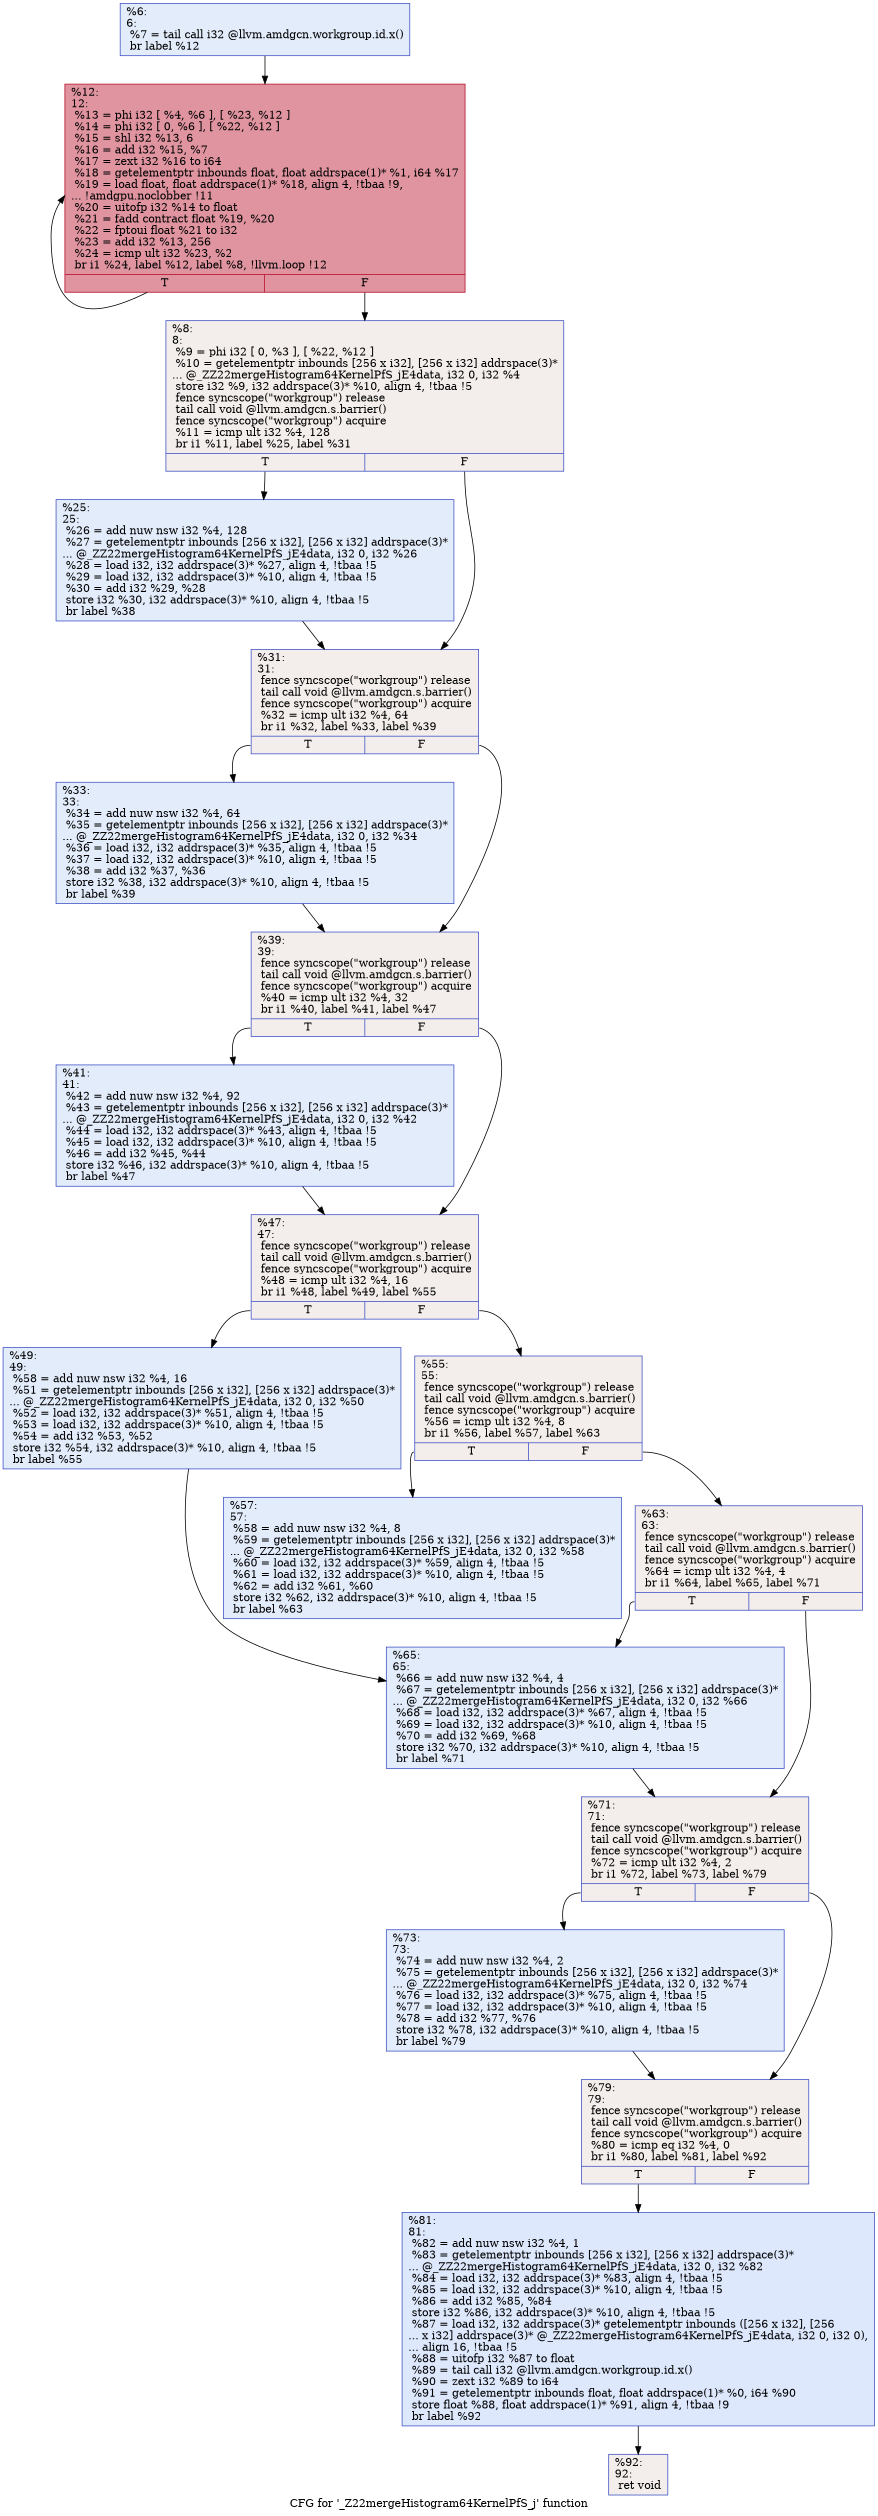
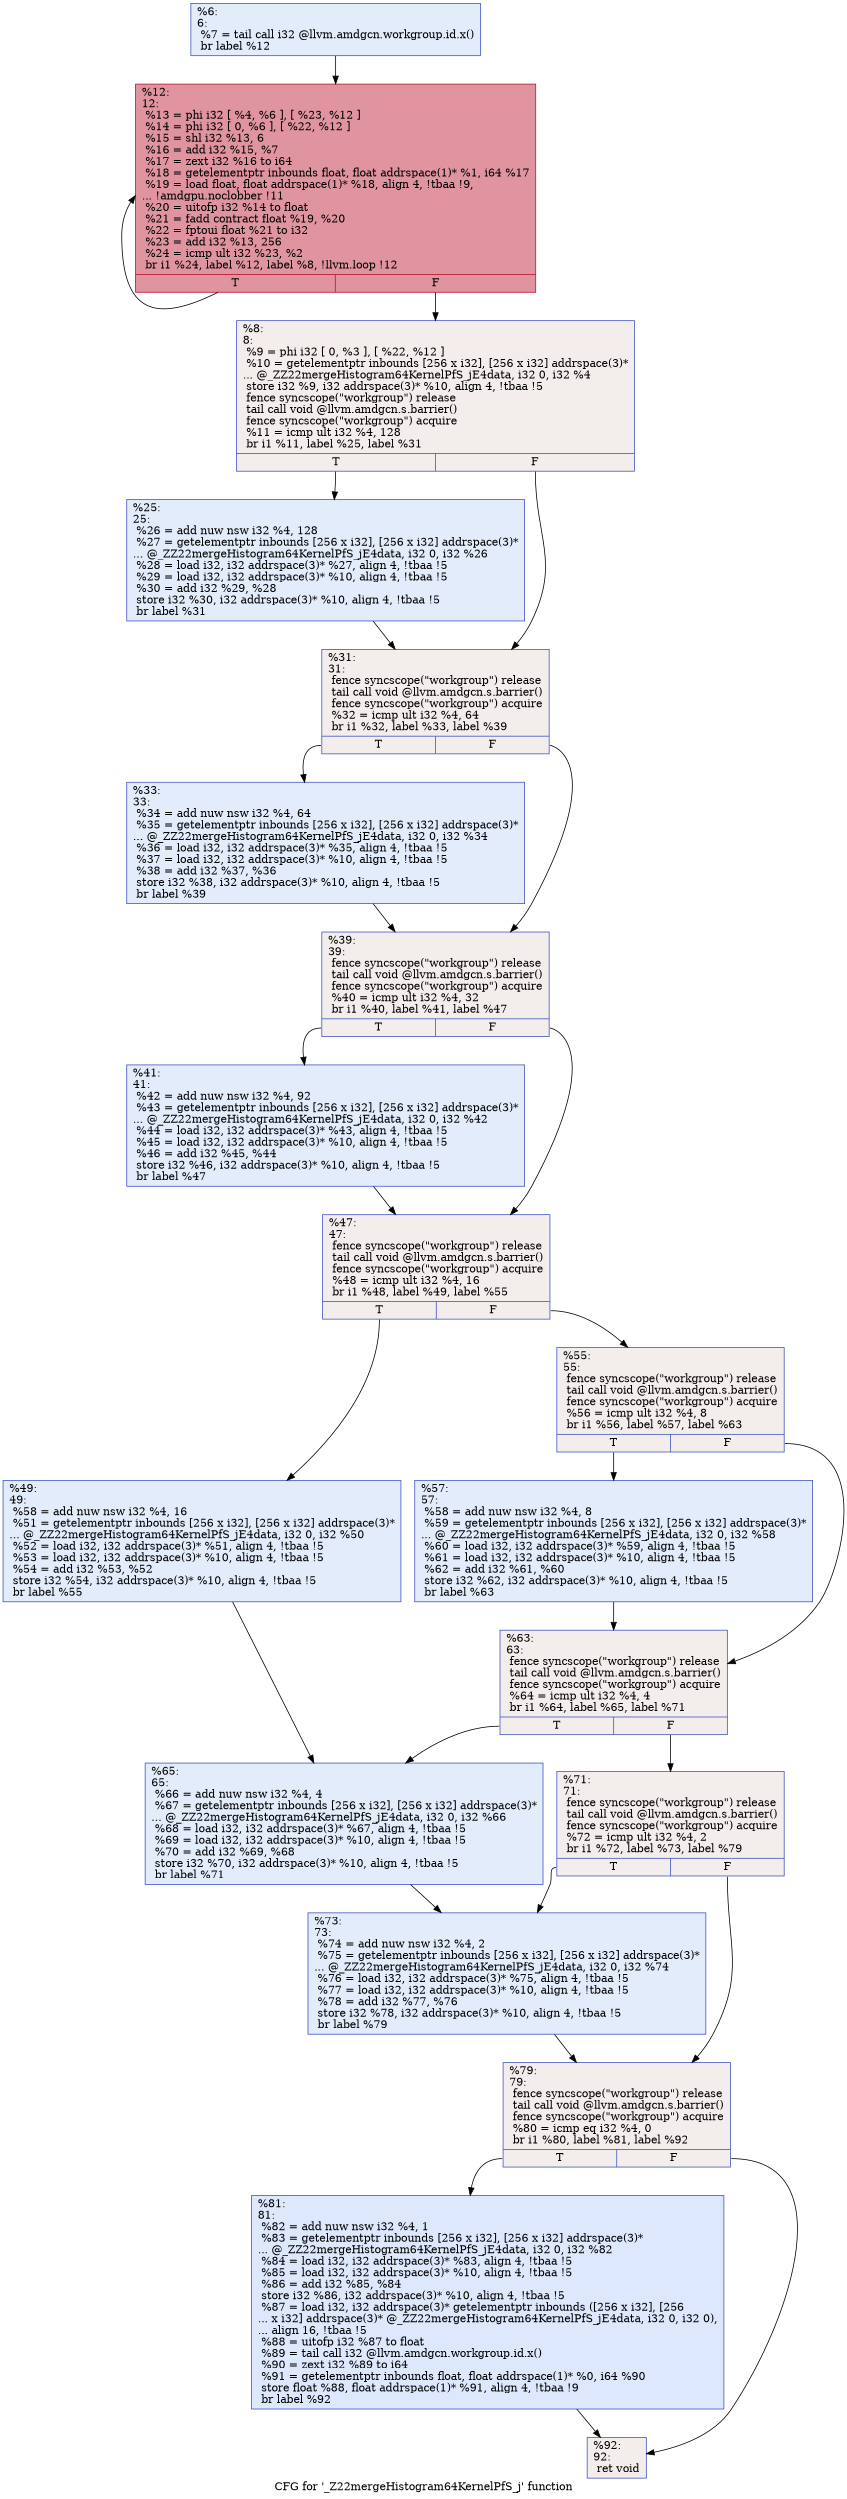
node "%25:": text "br label %38" -> "br label %31"
edge "%57:" -> "%63:": added
edge "%65:" -> "%71:": now "%65:" -> "%73:"
edge "%79:" -> "%92:": added
